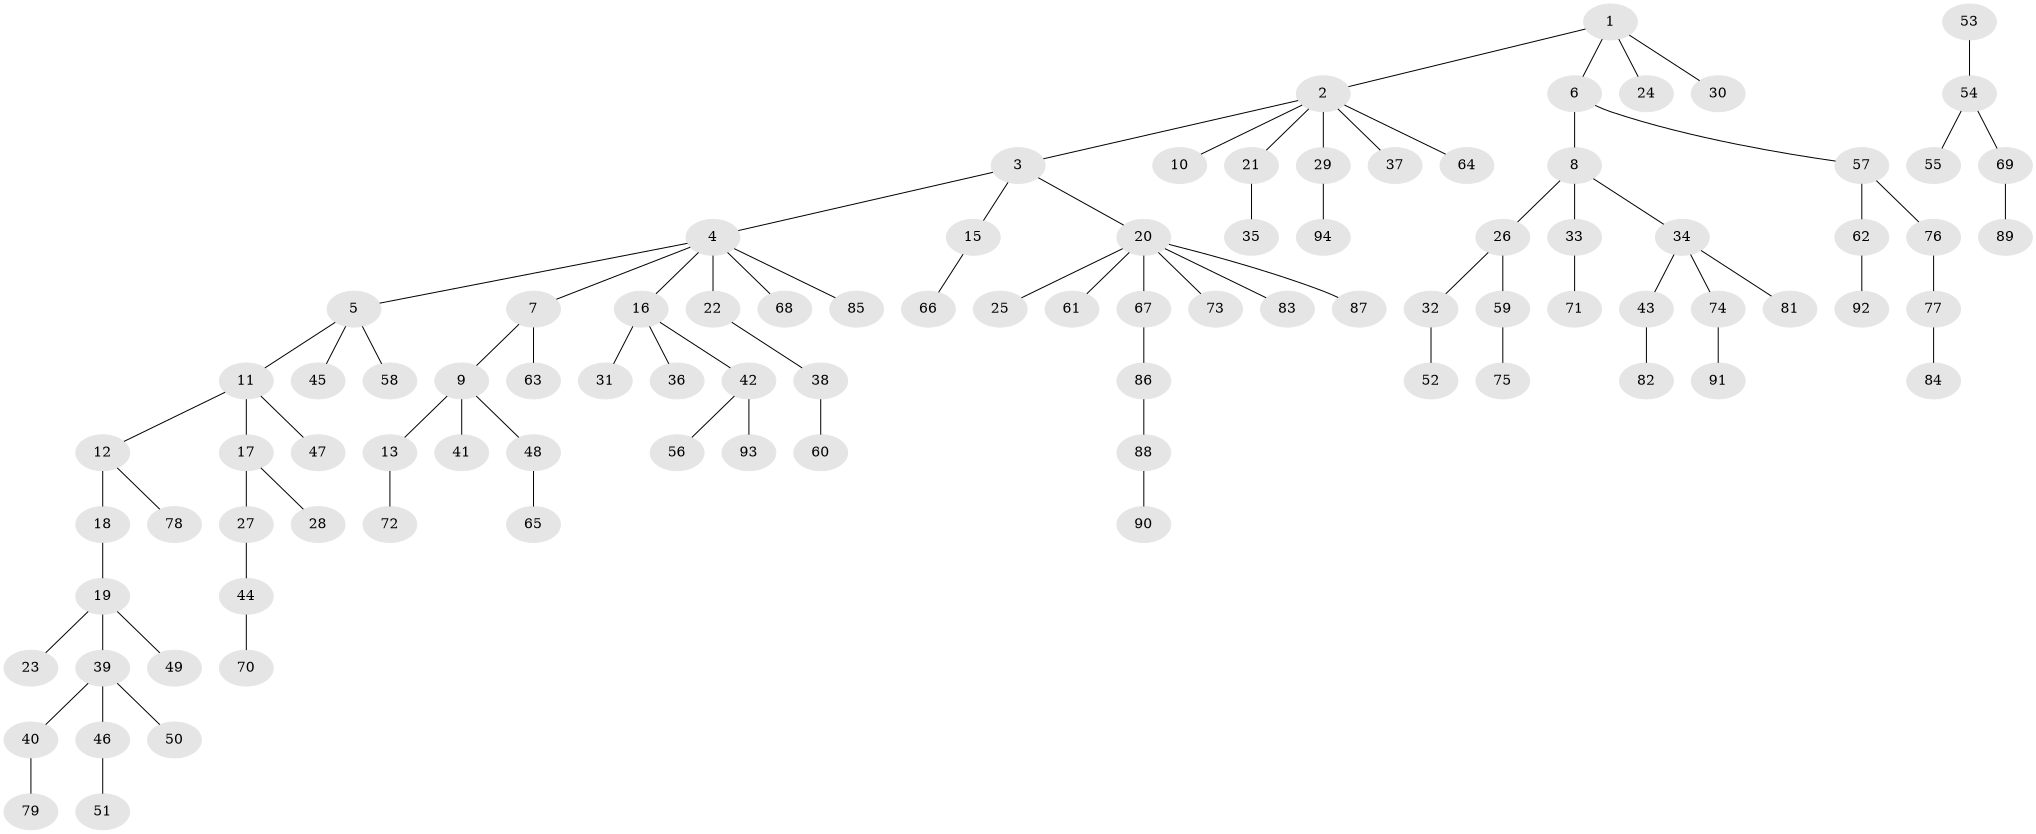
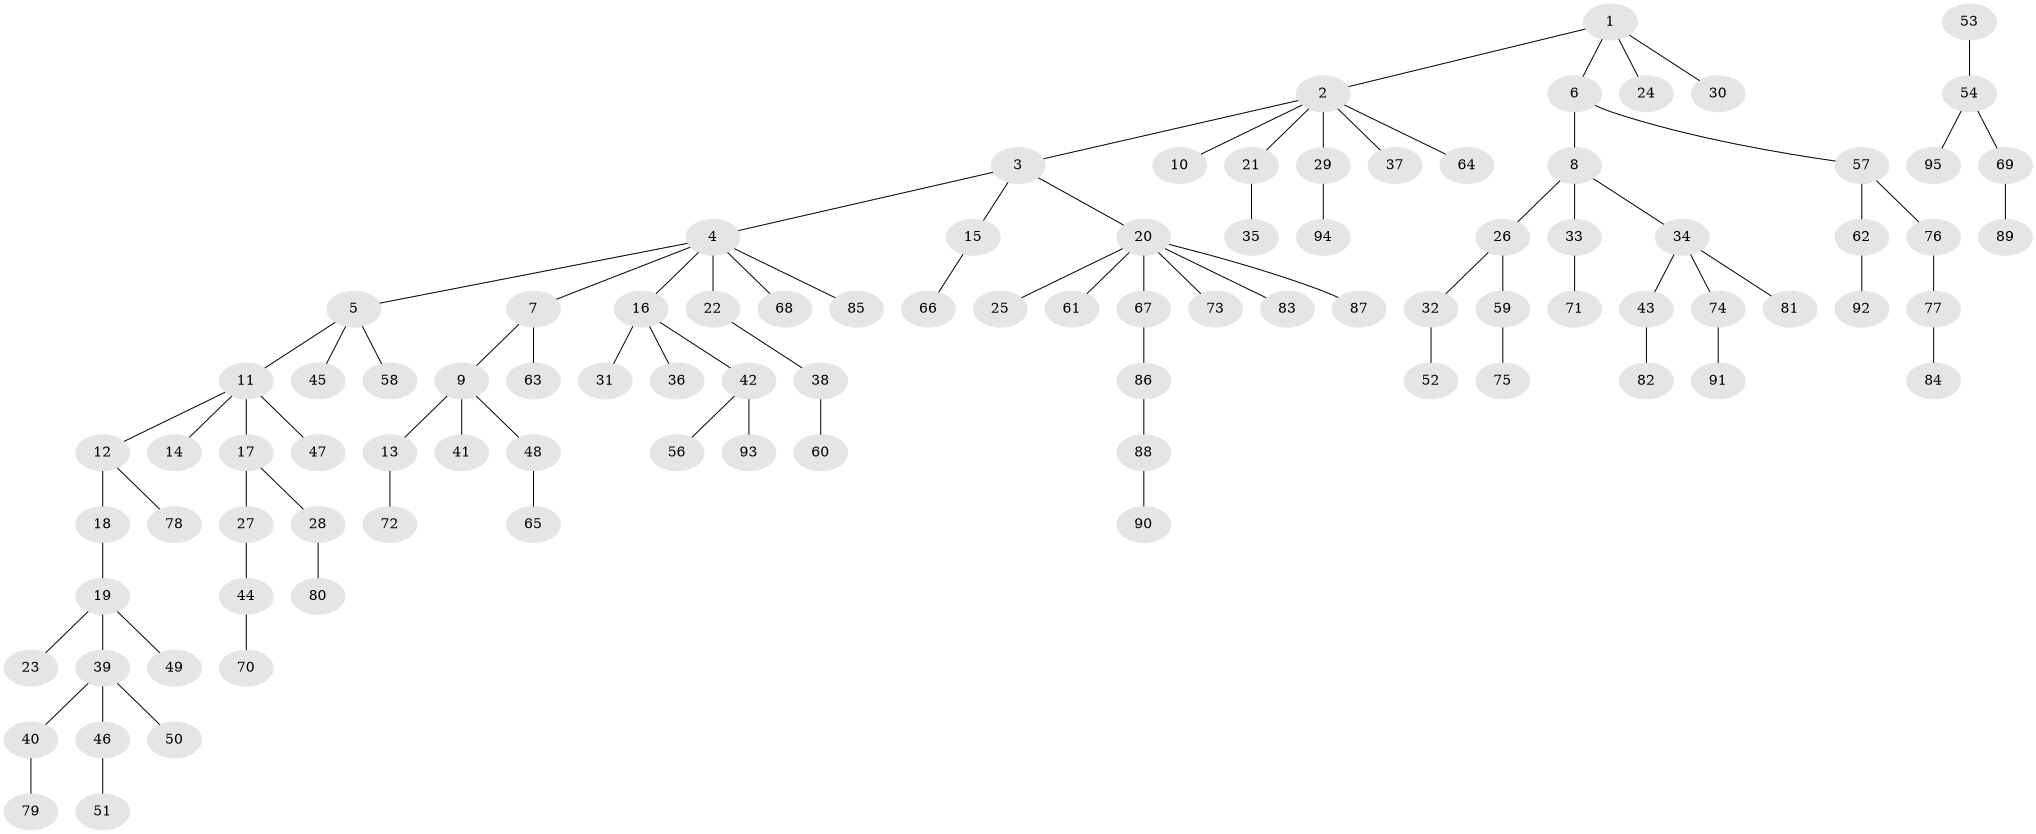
node "55": label "55" -> "95"
node "14": added
node "80": added
